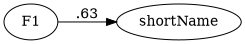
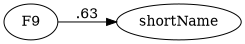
node "F1": label "F1" -> "F9"
